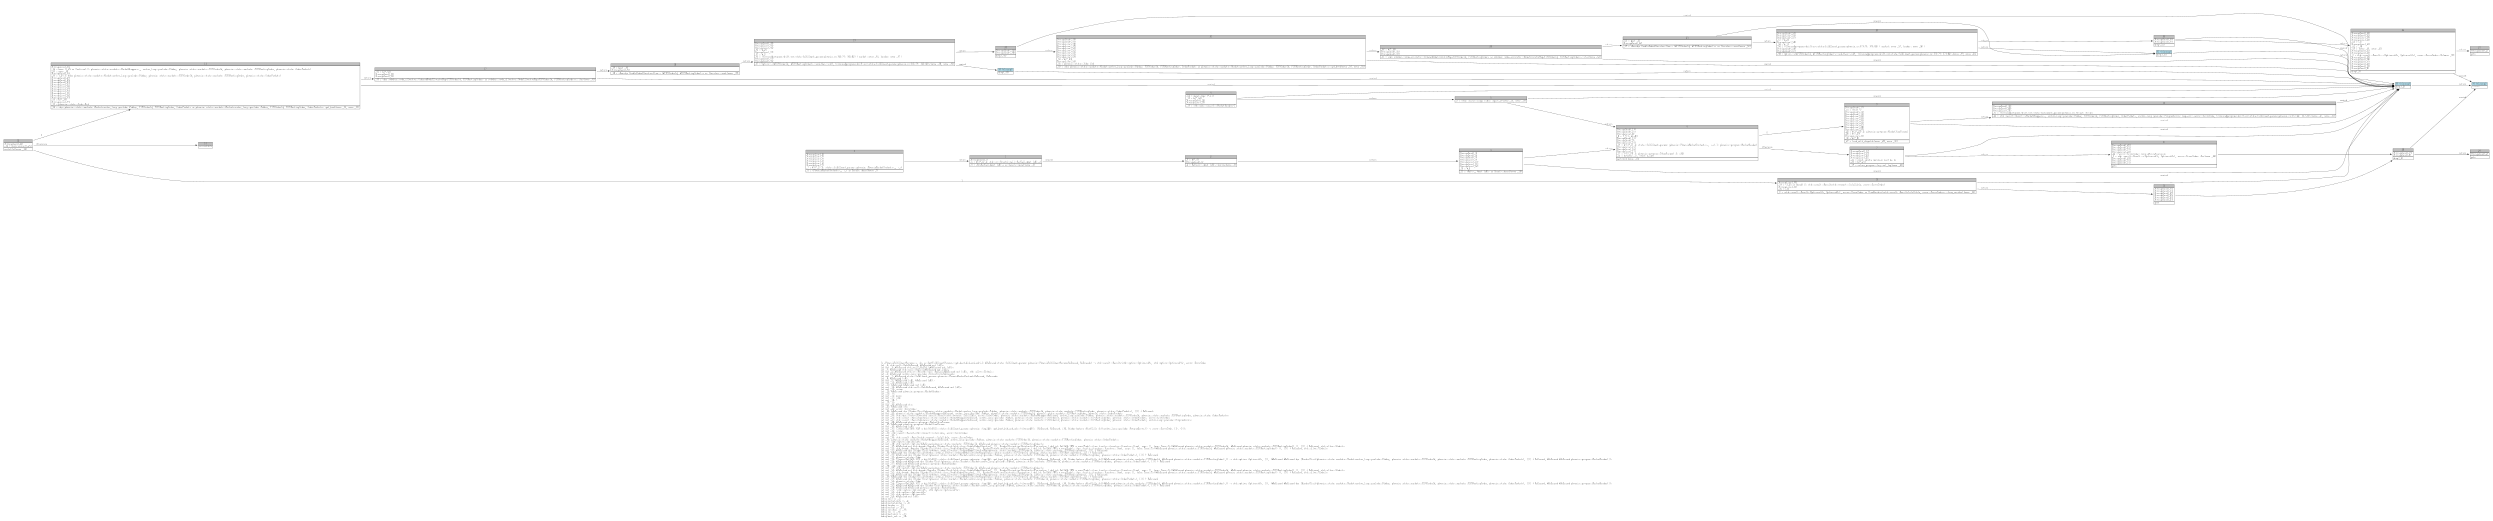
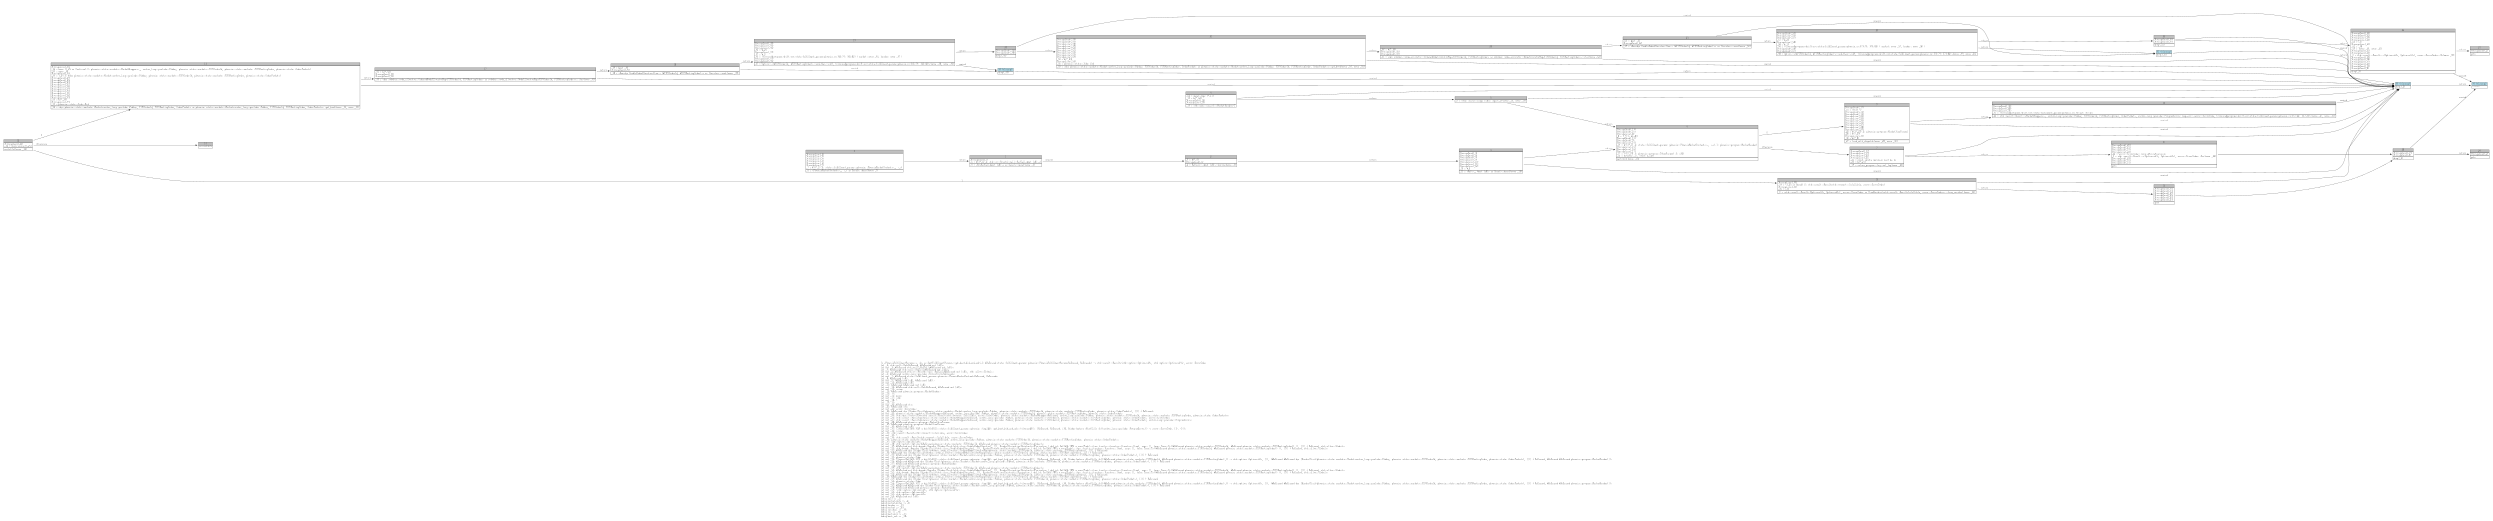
edge "18" -> "32 (cleanup)": added, label "unwind"
